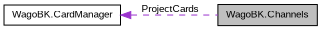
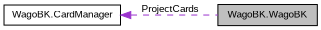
node "WagoBK.Channels": label "WagoBK.Channels" -> "WagoBK.WagoBK"
